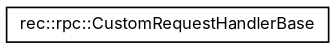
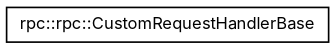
node "rec::rpc::CustomRequestHandlerBase": label "rec::rpc::CustomRequestHandlerBase" -> "rpc::rpc::CustomRequestHandlerBase"
